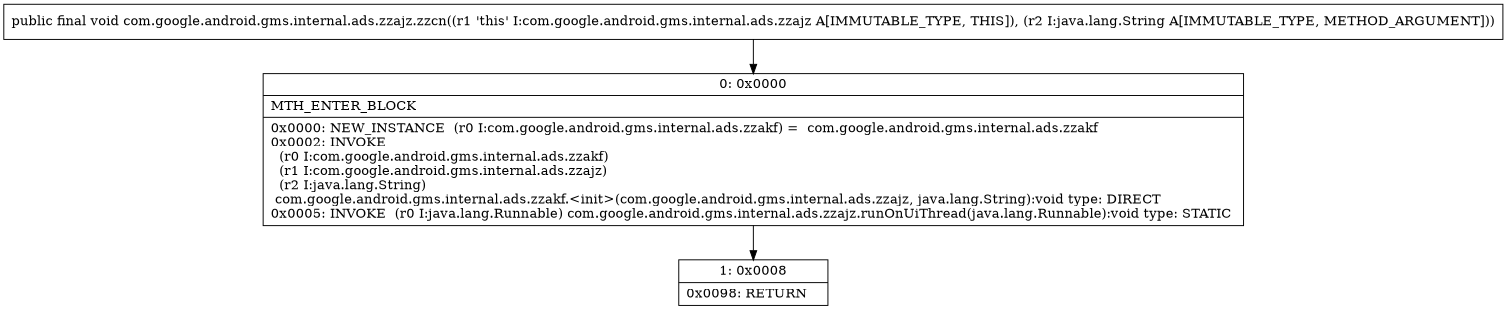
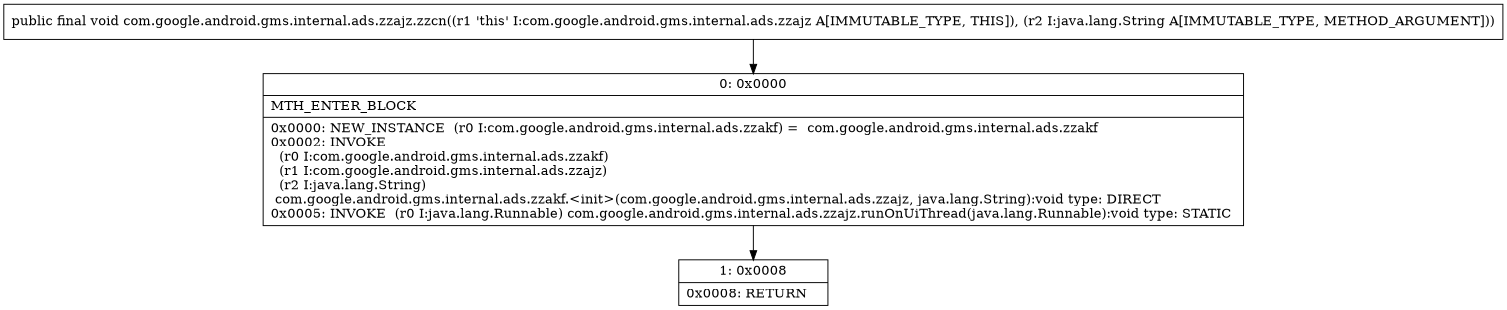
node "1: 0x0008": text "0x0098: RETURN" -> "0x0008: RETURN"
